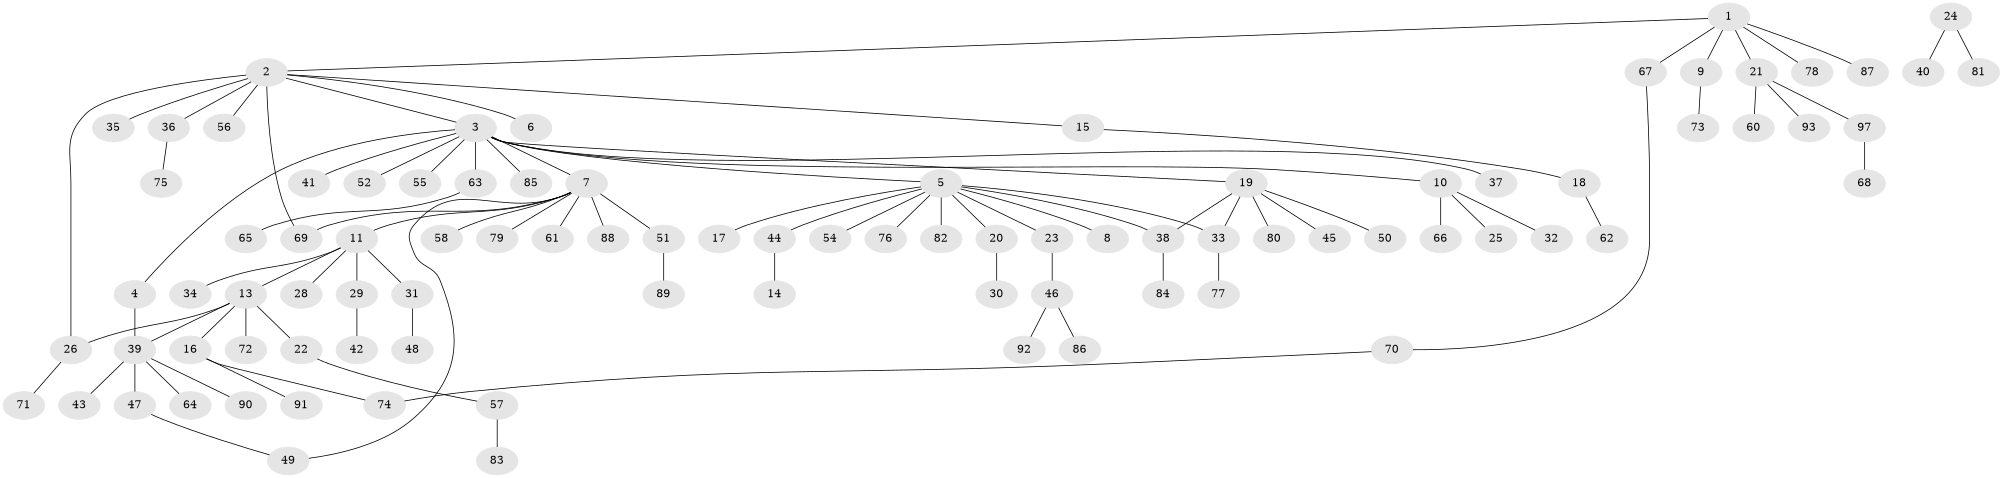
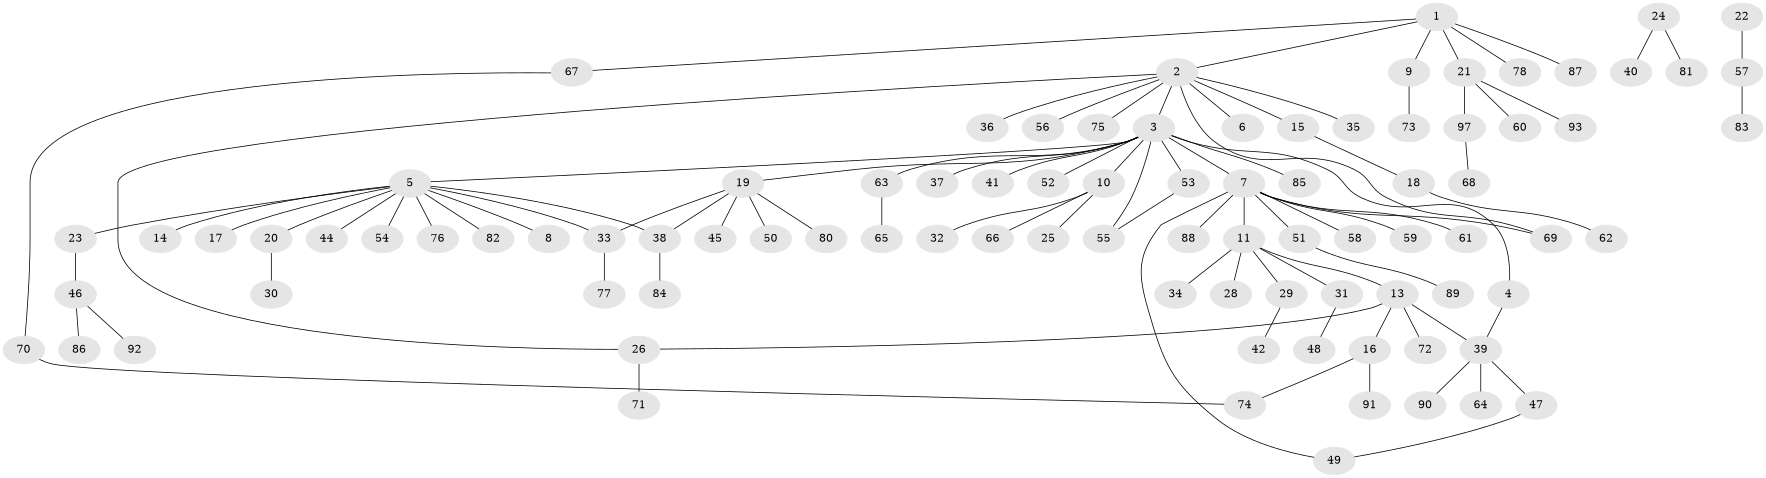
edge "36" -- "75": now "2" -- "75"
node "53": added
node "79": label "79" -> "59"
edge "44" -- "14": now "5" -- "14"
edge "13" -- "22": removed
node "43": removed
